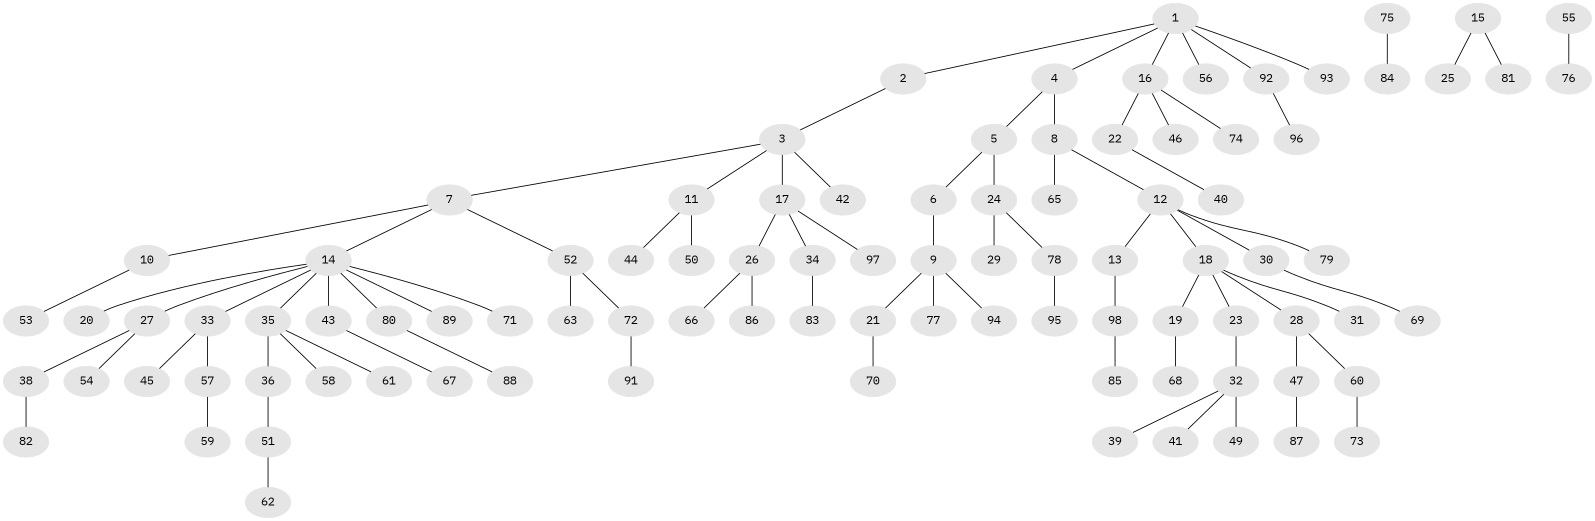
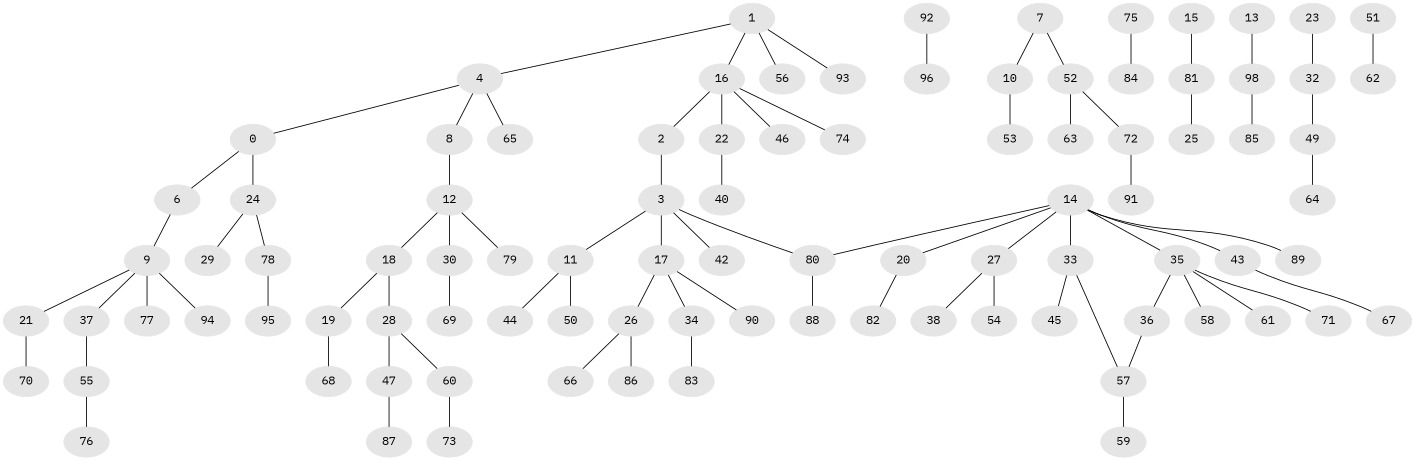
edge "1" -- "2": now "16" -- "2"
edge "1" -- "92": removed
edge "15" -- "25": now "81" -- "25"
node "5": label "5" -> "0"
edge "3" -- "7": now "3" -- "80"
edge "8" -- "65": now "4" -- "65"
node "64": added
edge "7" -- "14": removed
edge "12" -- "13": removed
node "97": label "97" -> "90"
edge "14" -- "71": now "35" -- "71"
edge "18" -- "23": removed
node "37": added
node "31": removed
edge "38" -- "82": now "20" -- "82"
edge "36" -- "51": now "36" -- "57"
node "39": removed
node "41": removed
